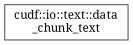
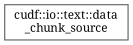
node "cudf::io::text::data _chunk_text": label "cudf::io::text::data _chunk_text" -> "cudf::io::text::data _chunk_source"
